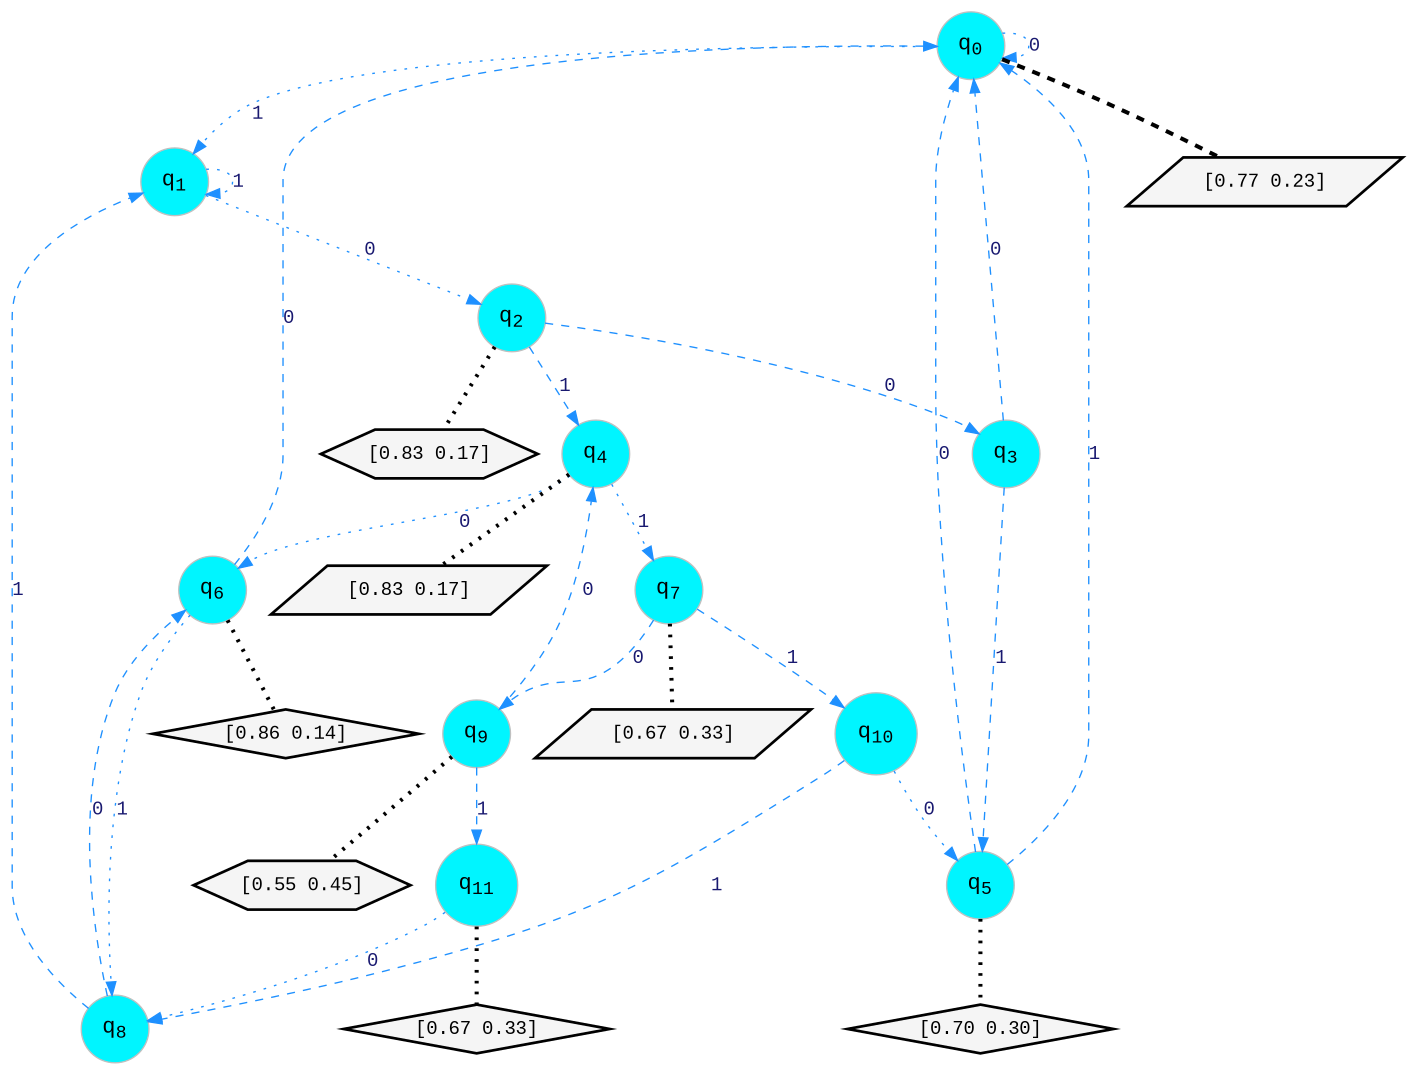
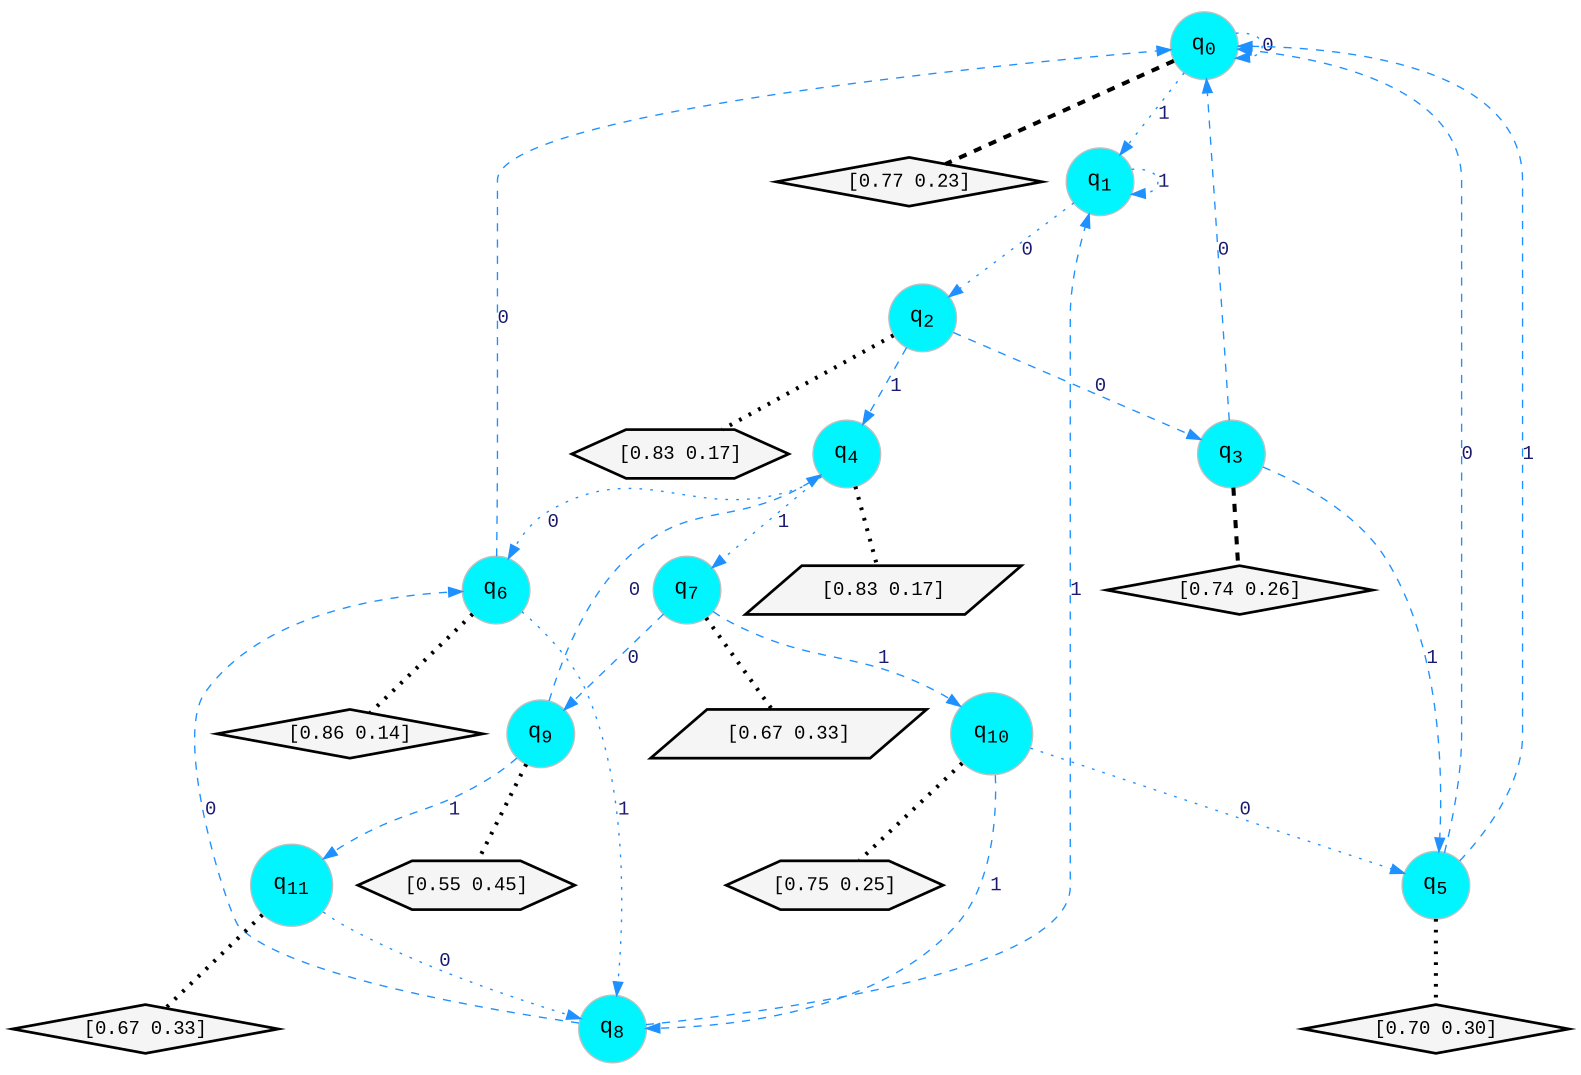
node "[0.77 0.23]": shape parallelogram -> diamond
node "[0.74 0.26]": added
node "[0.75 0.25]": added
